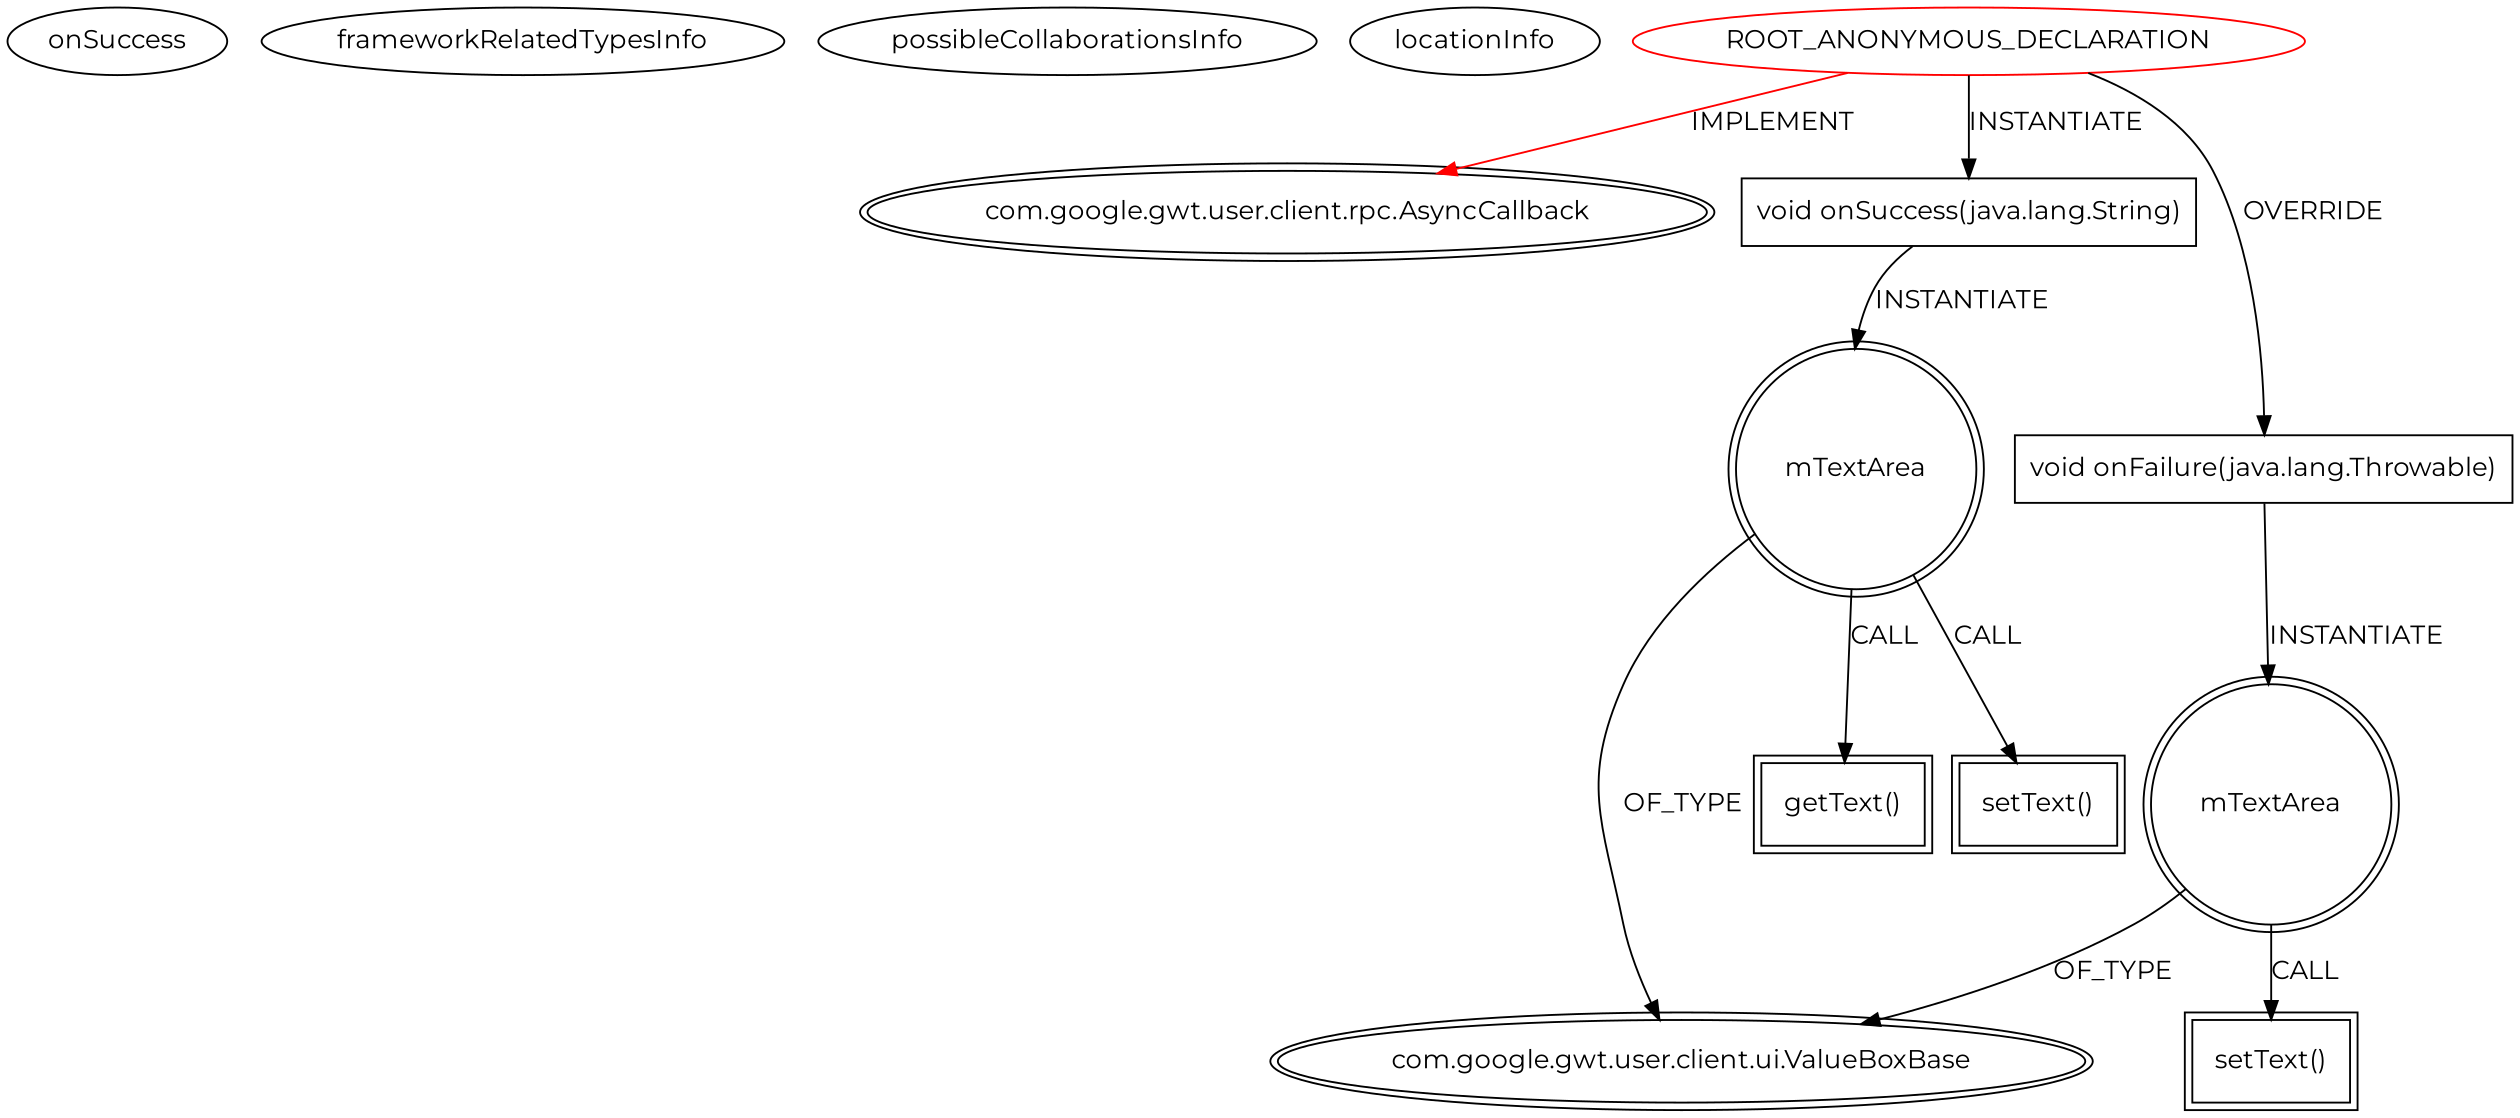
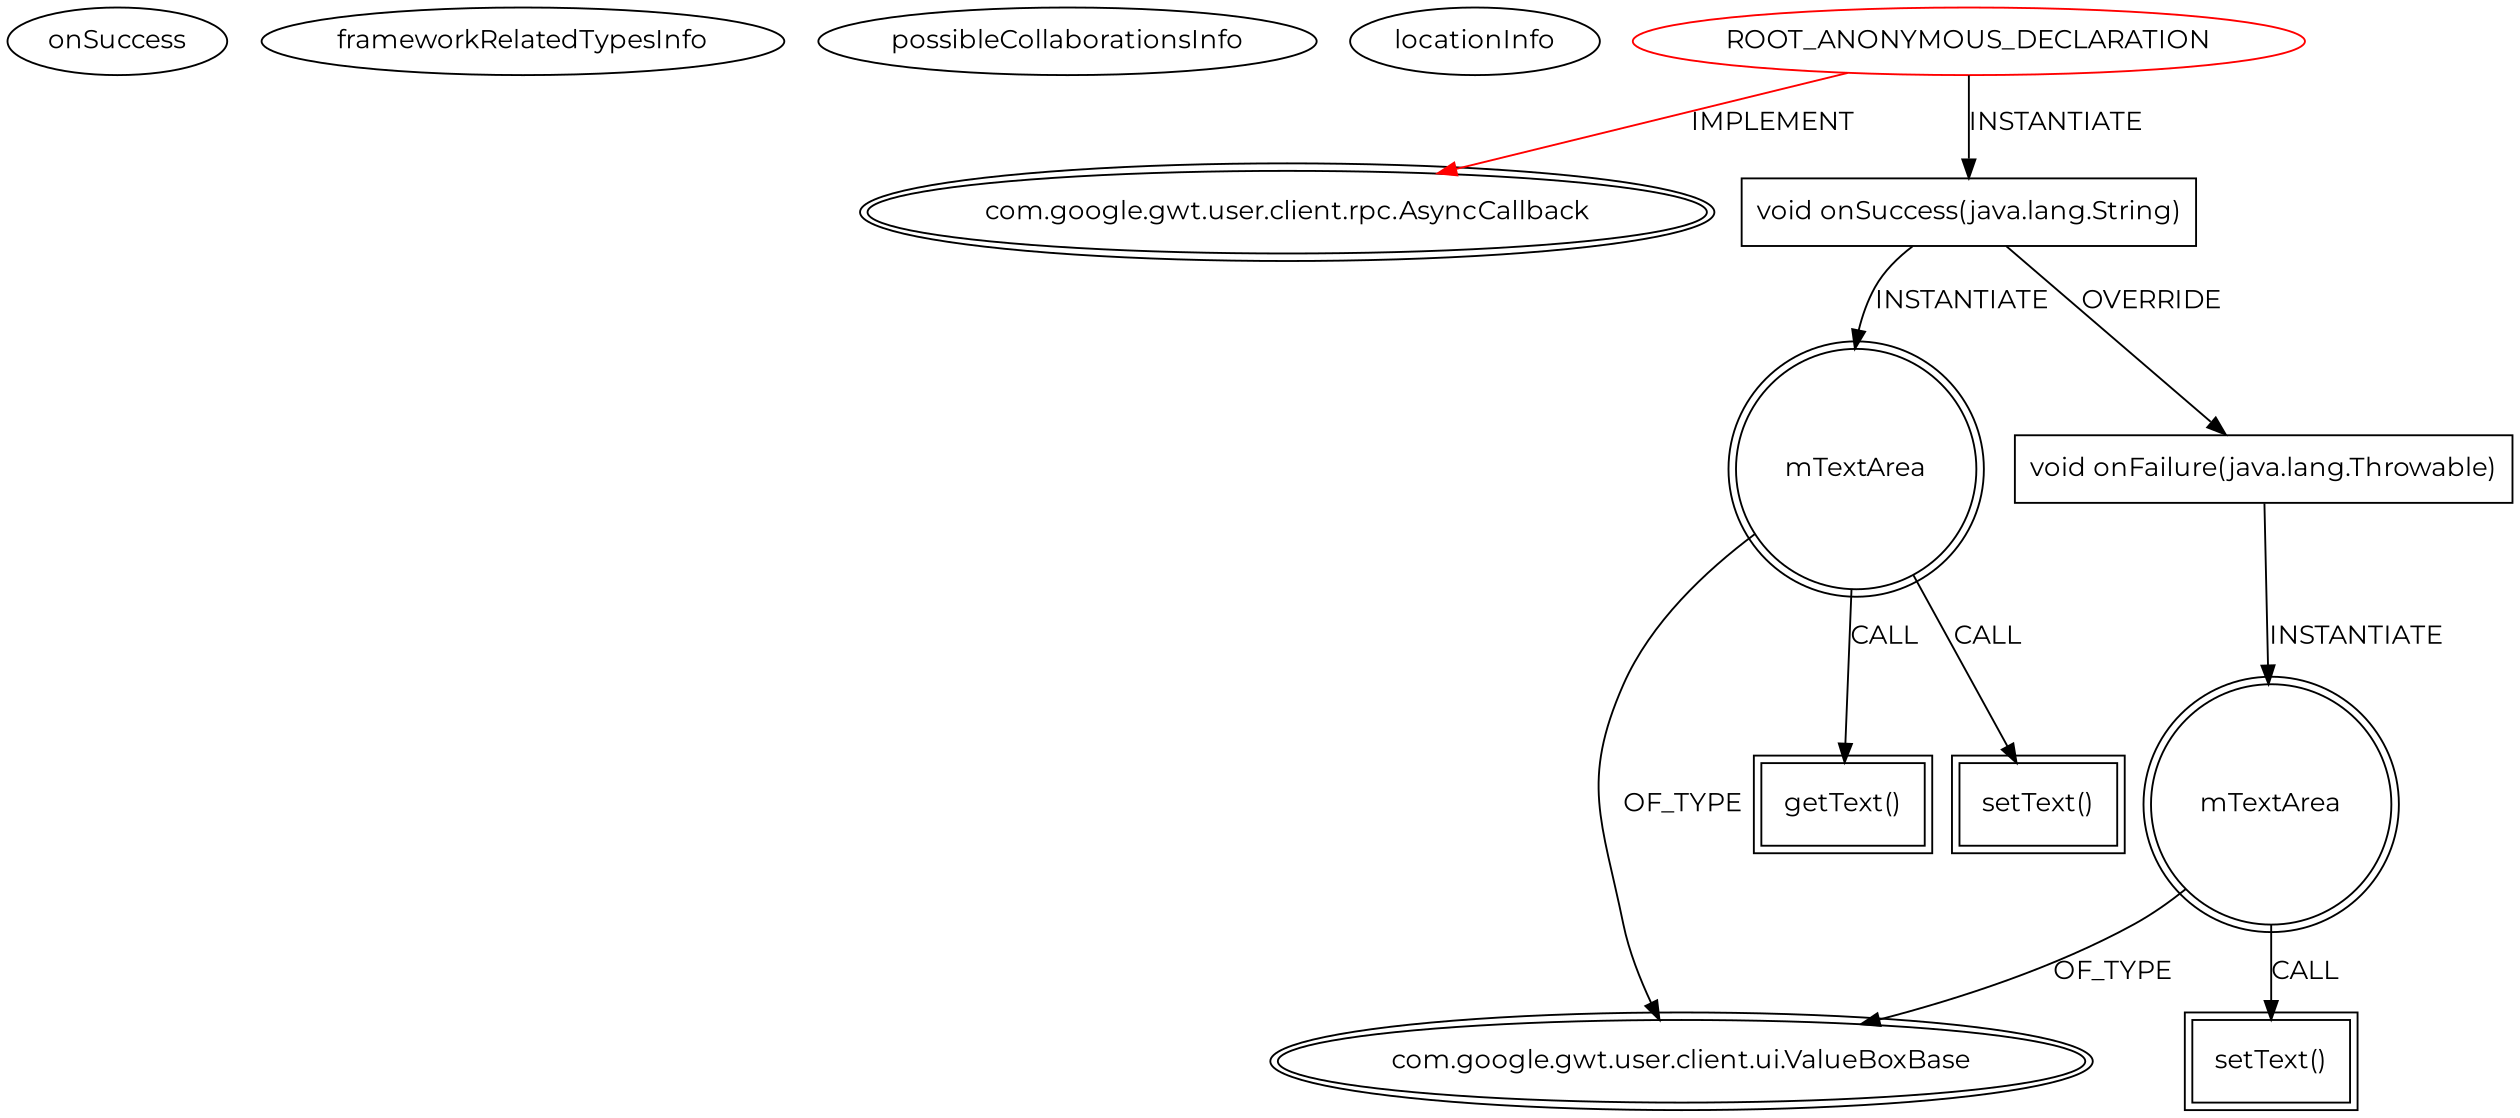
edge "ROOT_ANONYMOUS_DECLARATION" -> "void onFailure(java.lang.Throwable)": now "void onSuccess(java.lang.String)" -> "void onFailure(java.lang.Throwable)"
